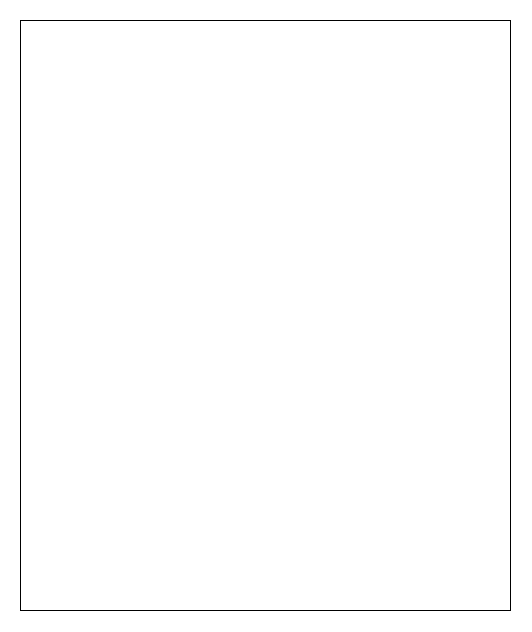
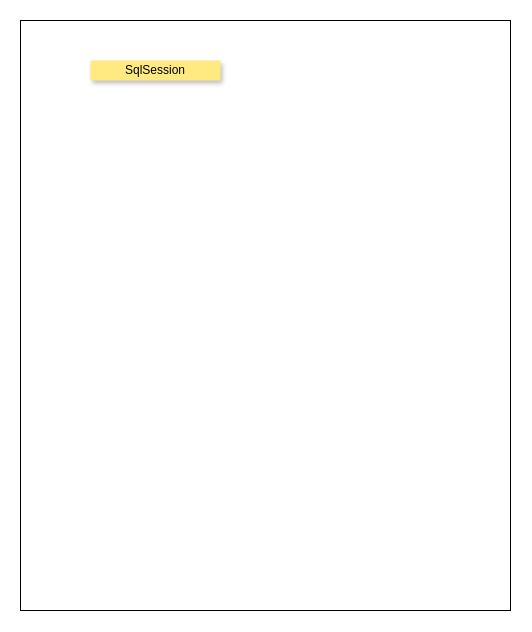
node "SqlSession": added
